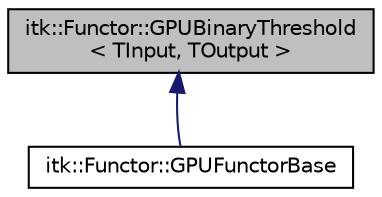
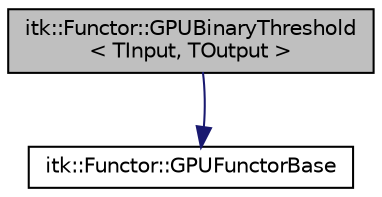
edge "itk::Functor::GPUFunctorBase" -> "itk::Functor::GPUBinaryThreshold < TInput, TOutput >": reversed
